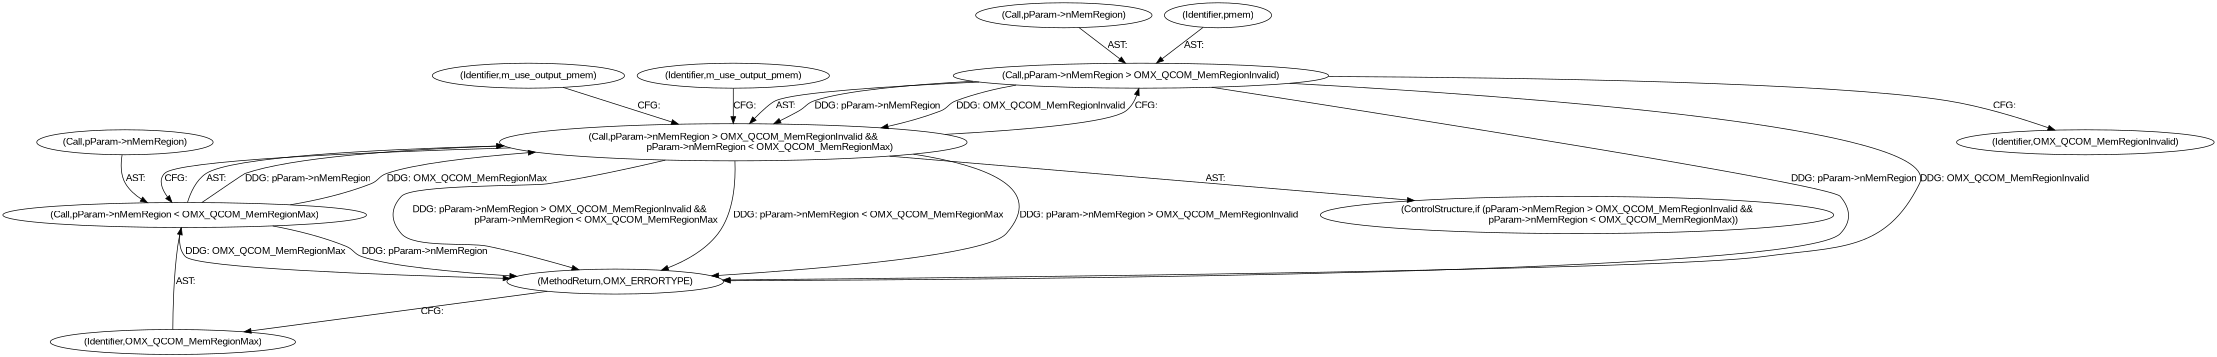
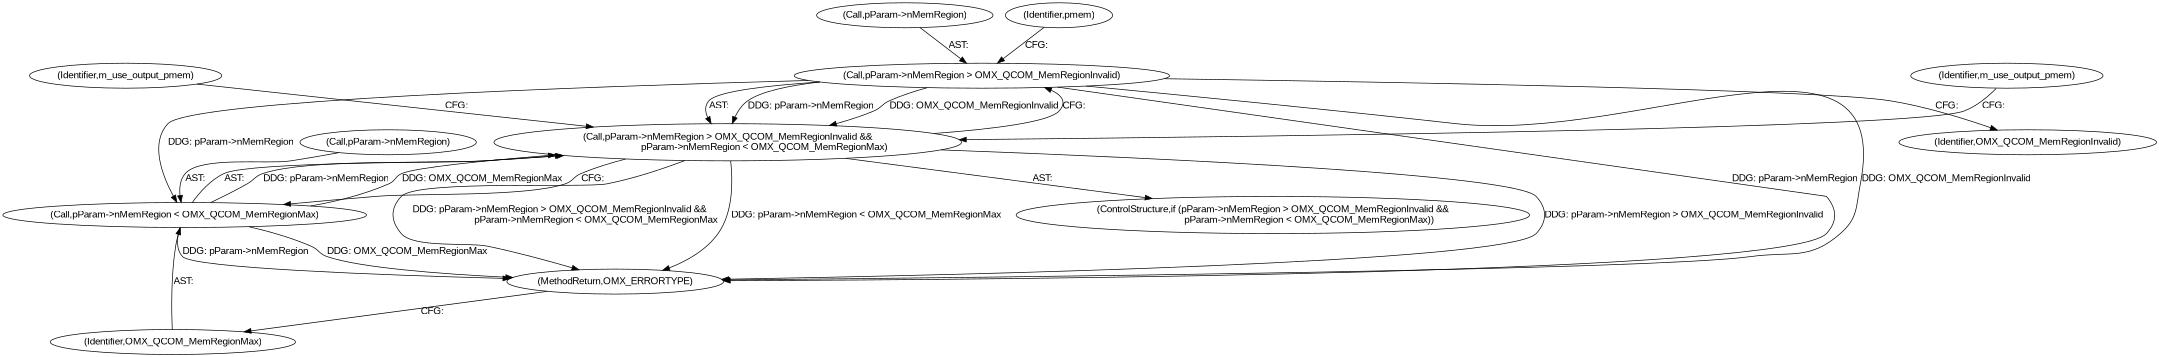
edge "(Identifier,pmem)" -> "(Call,pParam->nMemRegion > OMX_QCOM_MemRegionInvalid)": label "AST: " -> "CFG: "
edge "(Call,pParam->nMemRegion > OMX_QCOM_MemRegionInvalid)" -> "(Call,pParam->nMemRegion < OMX_QCOM_MemRegionMax)": added, label "DDG: pParam->nMemRegion"
